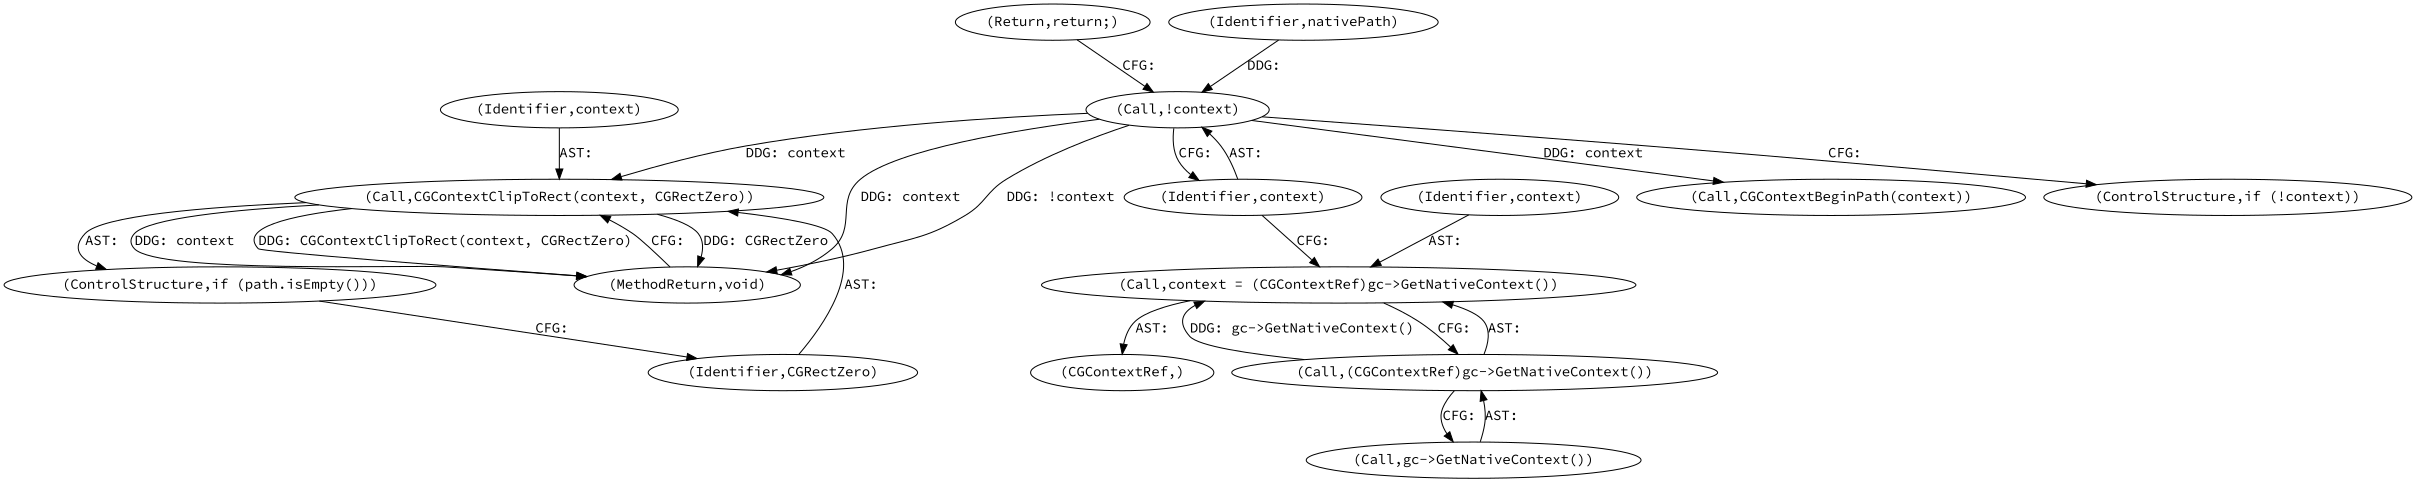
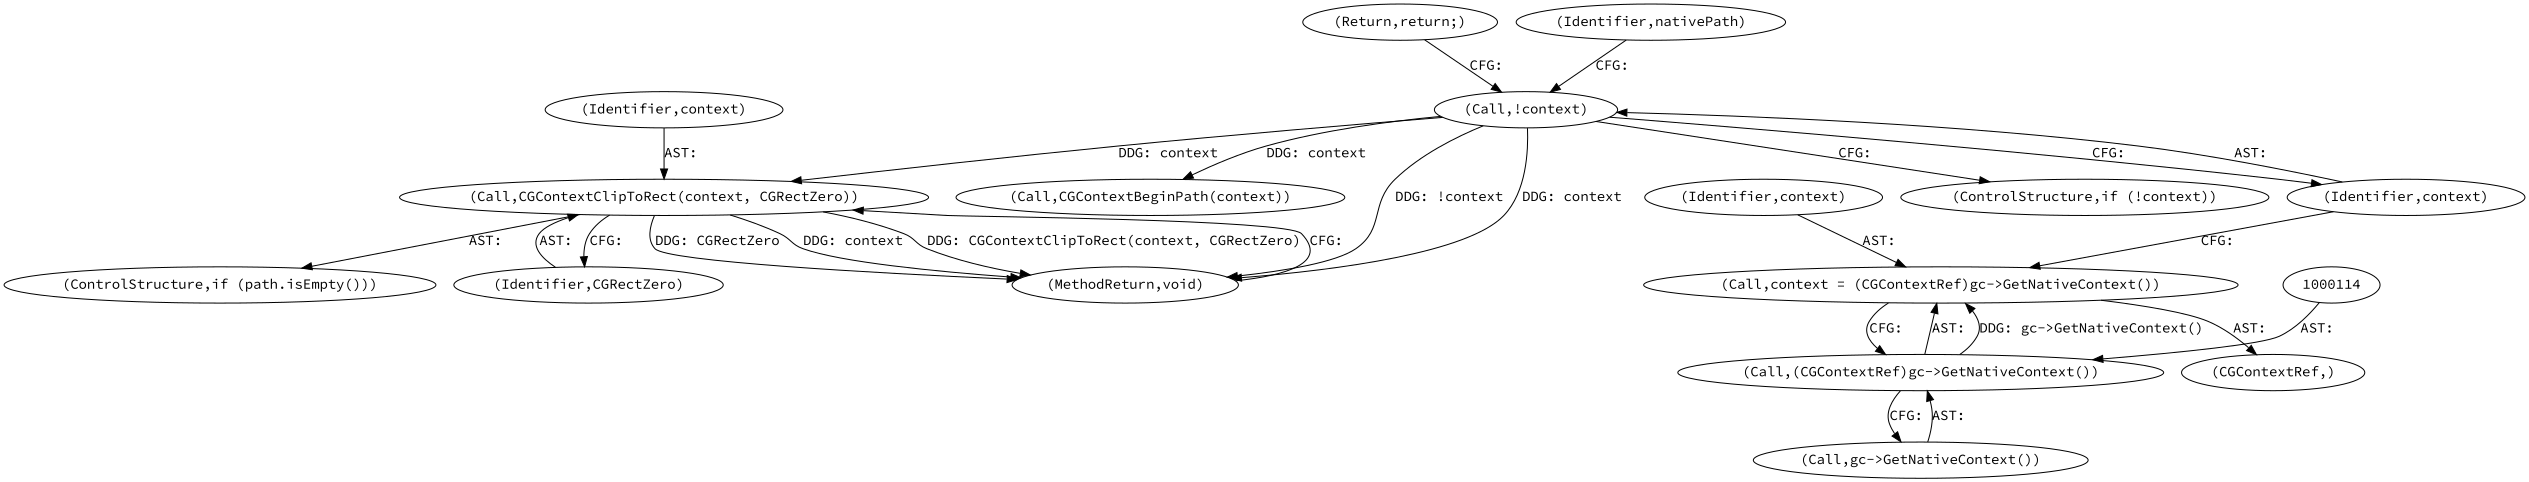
edge "(Identifier,nativePath)" -> "(Call,!context)": label "DDG: " -> "CFG: "
node "1000114": added
edge "(ControlStructure,if (path.isEmpty()))" -> "(Identifier,CGRectZero)": now "(Call,CGContextClipToRect(context, CGRectZero))" -> "(Identifier,CGRectZero)"
